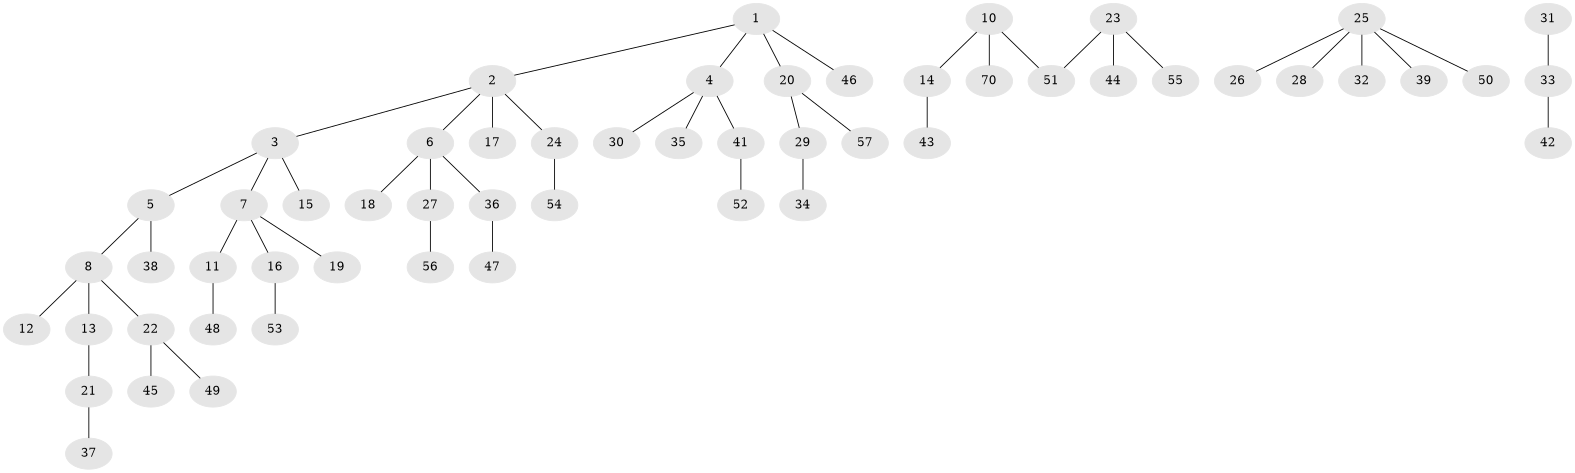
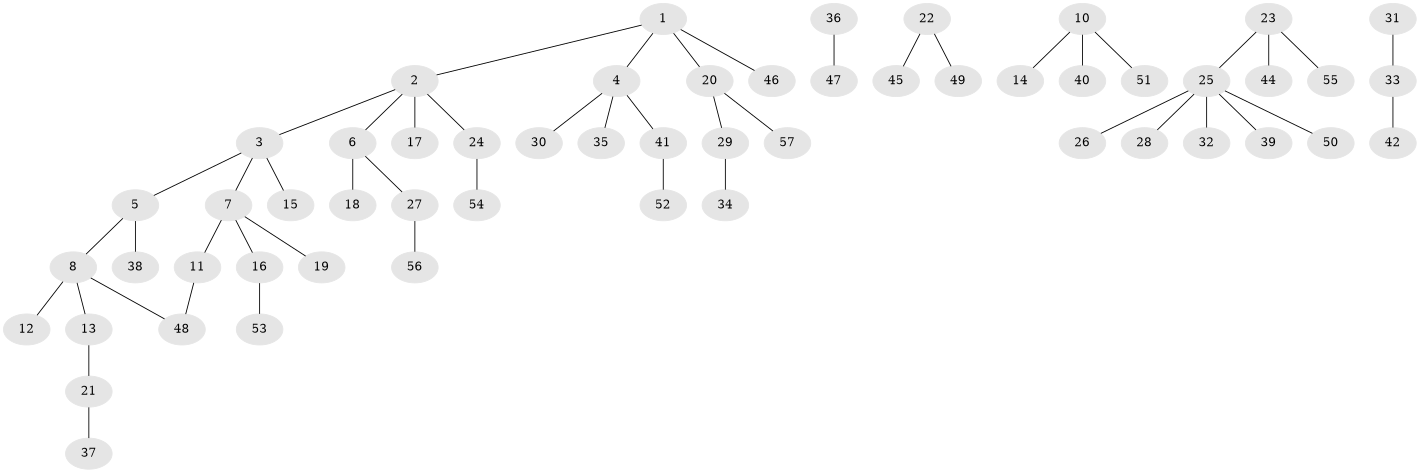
edge "23" -- "51": now "23" -- "25"
node "70": label "70" -> "40"
node "43": removed
edge "6" -- "36": removed
edge "8" -- "22": now "8" -- "48"
